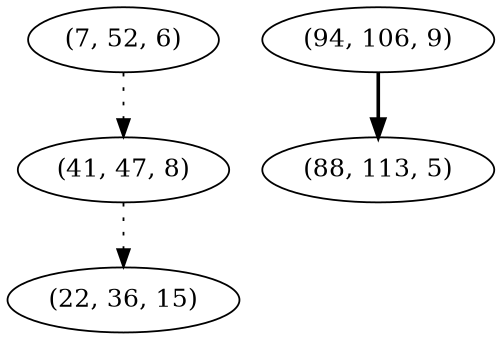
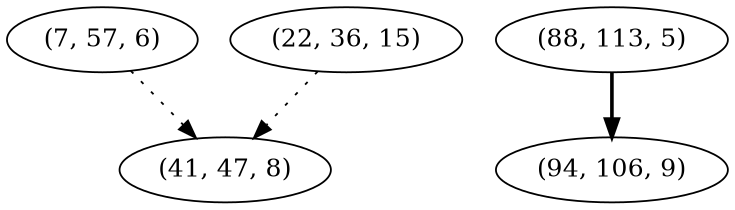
node "(7, 52, 6)": label "(7, 52, 6)" -> "(7, 57, 6)"
edge "(94, 106, 9)" -> "(88, 113, 5)": reversed
edge "(41, 47, 8)" -> "(22, 36, 15)": reversed
